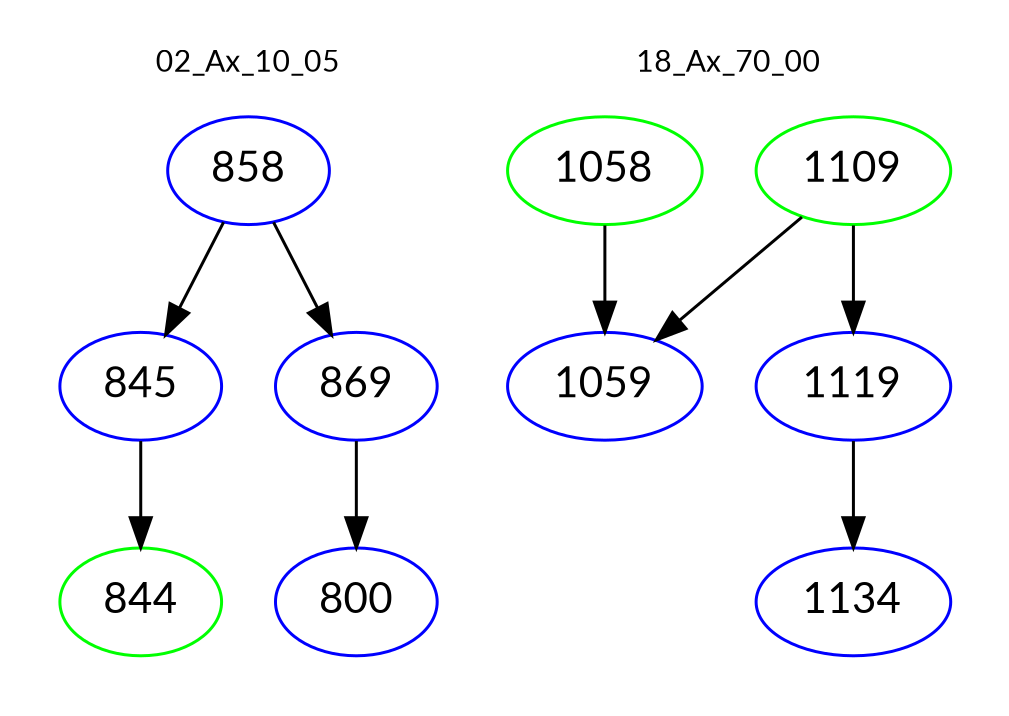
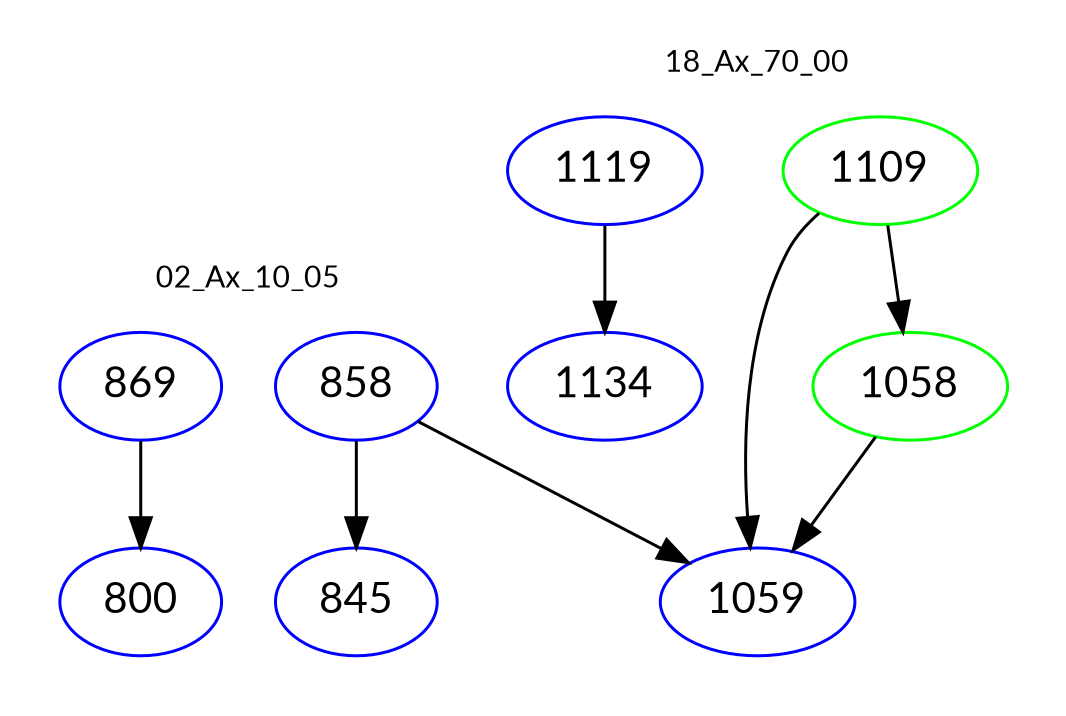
edge "1109" -> "1119": now "1109" -> "1058"
edge "858" -> "869": now "858" -> "1059"
node "844": removed
